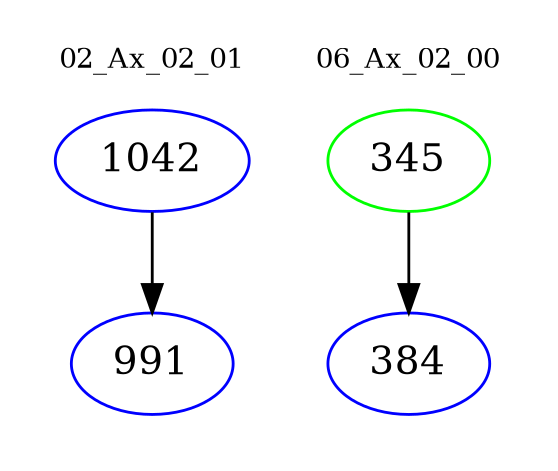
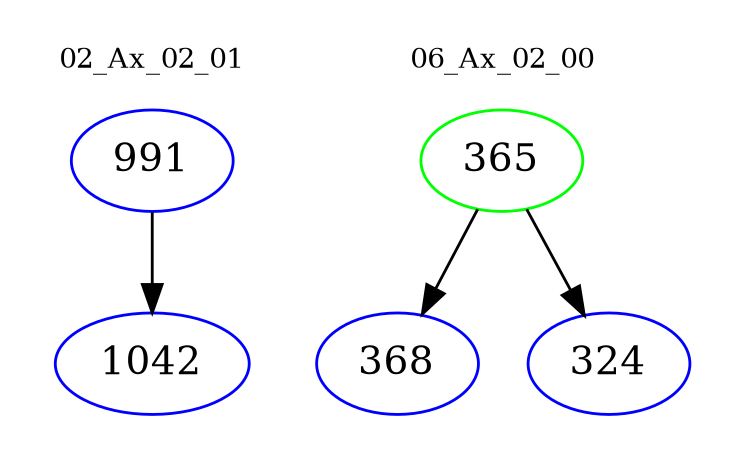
node "345": label "345" -> "365"
edge "1042" -> "991": reversed
node "368": added
node "384": label "384" -> "324"
